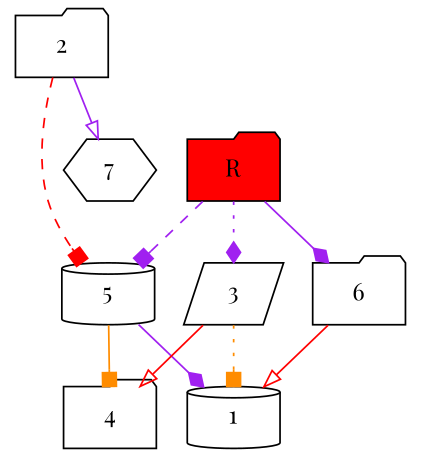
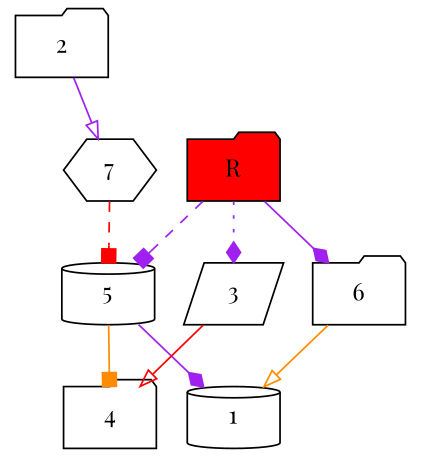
edge "2" -> "5": now "7" -> "5"
edge "3" -> "1": removed
edge "6" -> "1": color red -> darkorange
